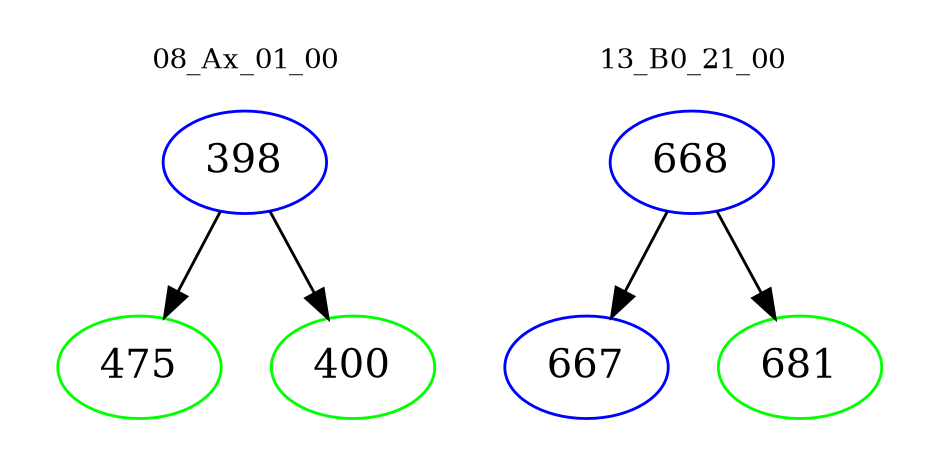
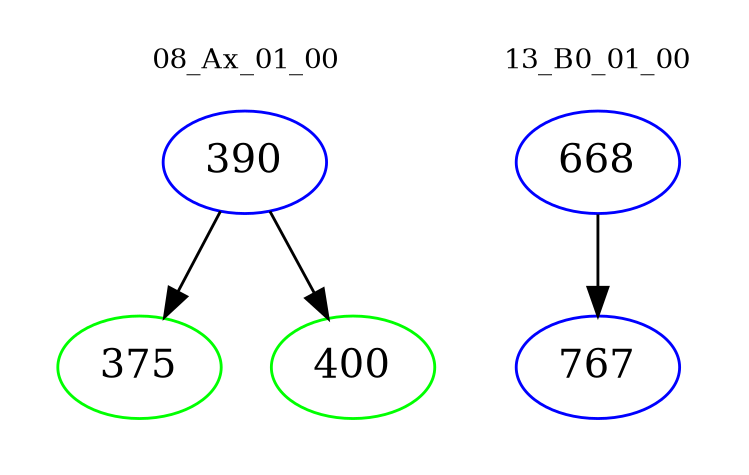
cluster "13_B0_21_00": label "13_B0_21_00" -> "13_B0_01_00"
node "398": label "398" -> "390"
node "475": label "475" -> "375"
node "667": label "667" -> "767"
node "681": removed
